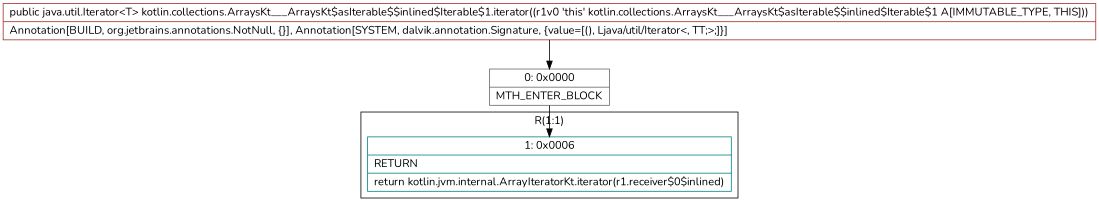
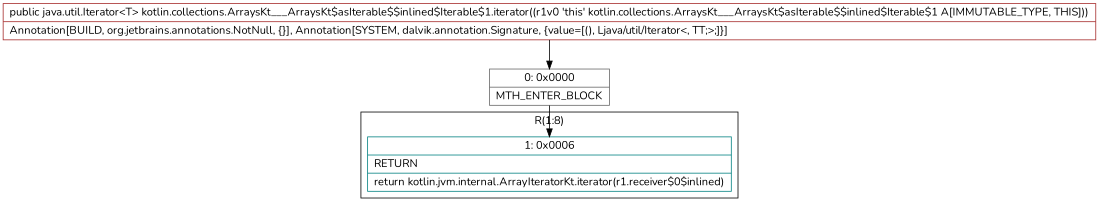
cluster "R(1:1)": label "R(1:1)" -> "R(1:8)"
